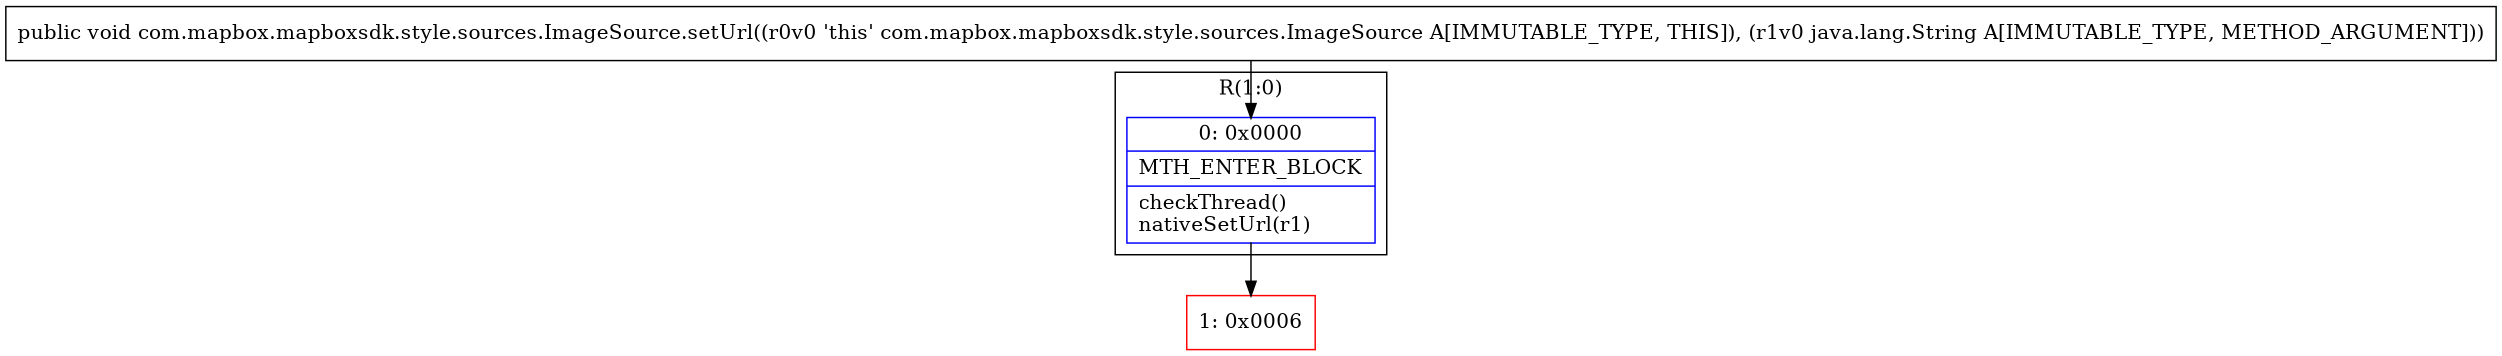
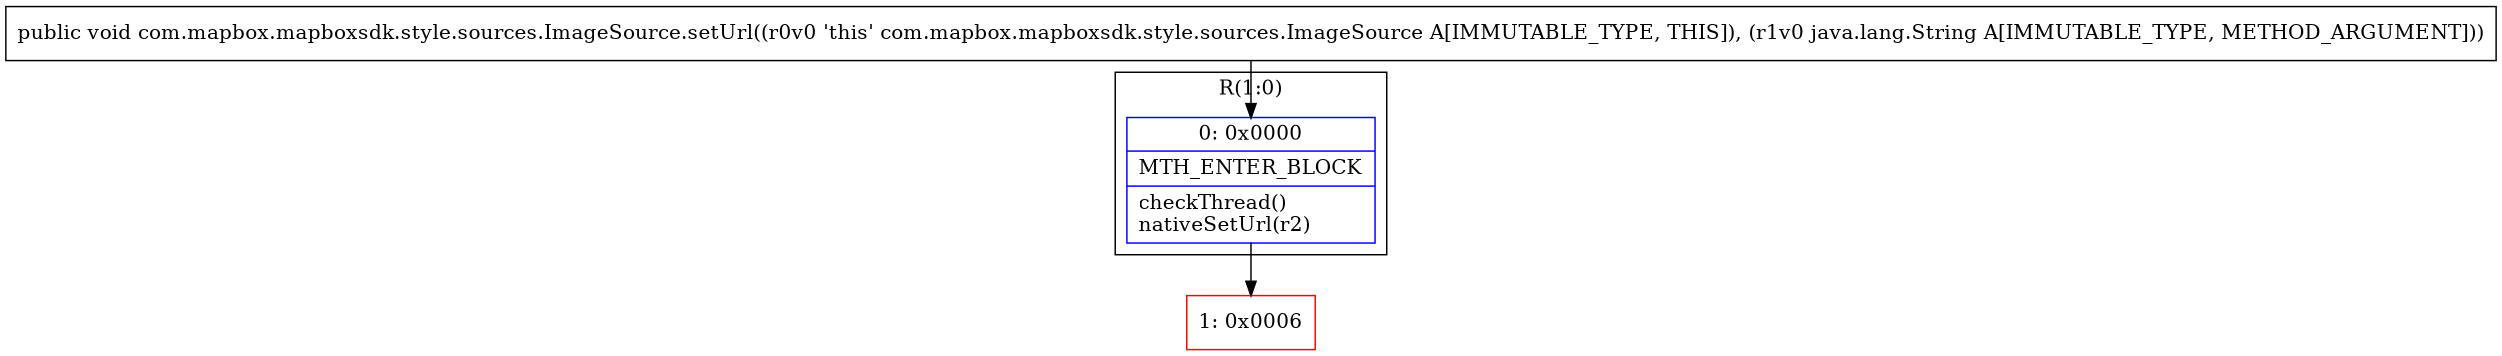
node "0: 0x0000": text "nativeSetUrl(r1)" -> "nativeSetUrl(r2)"
